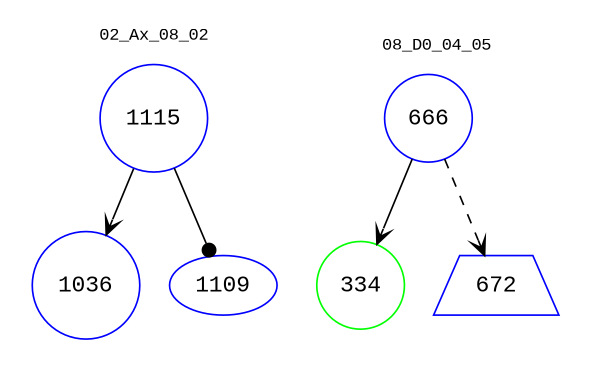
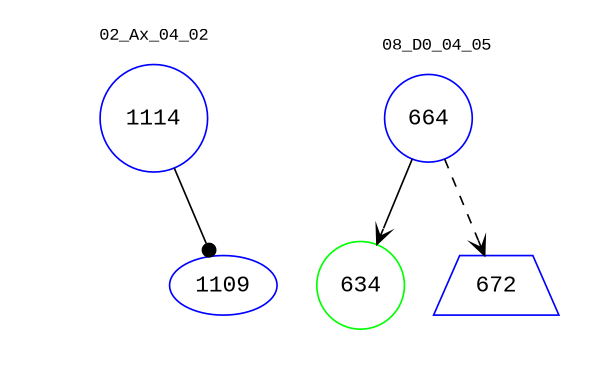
cluster "02_Ax_08_02": label "02_Ax_08_02" -> "02_Ax_04_02"
node "1115": label "1115" -> "1114"
node "666": label "666" -> "664"
node "1036": removed
node "334": label "334" -> "634"
